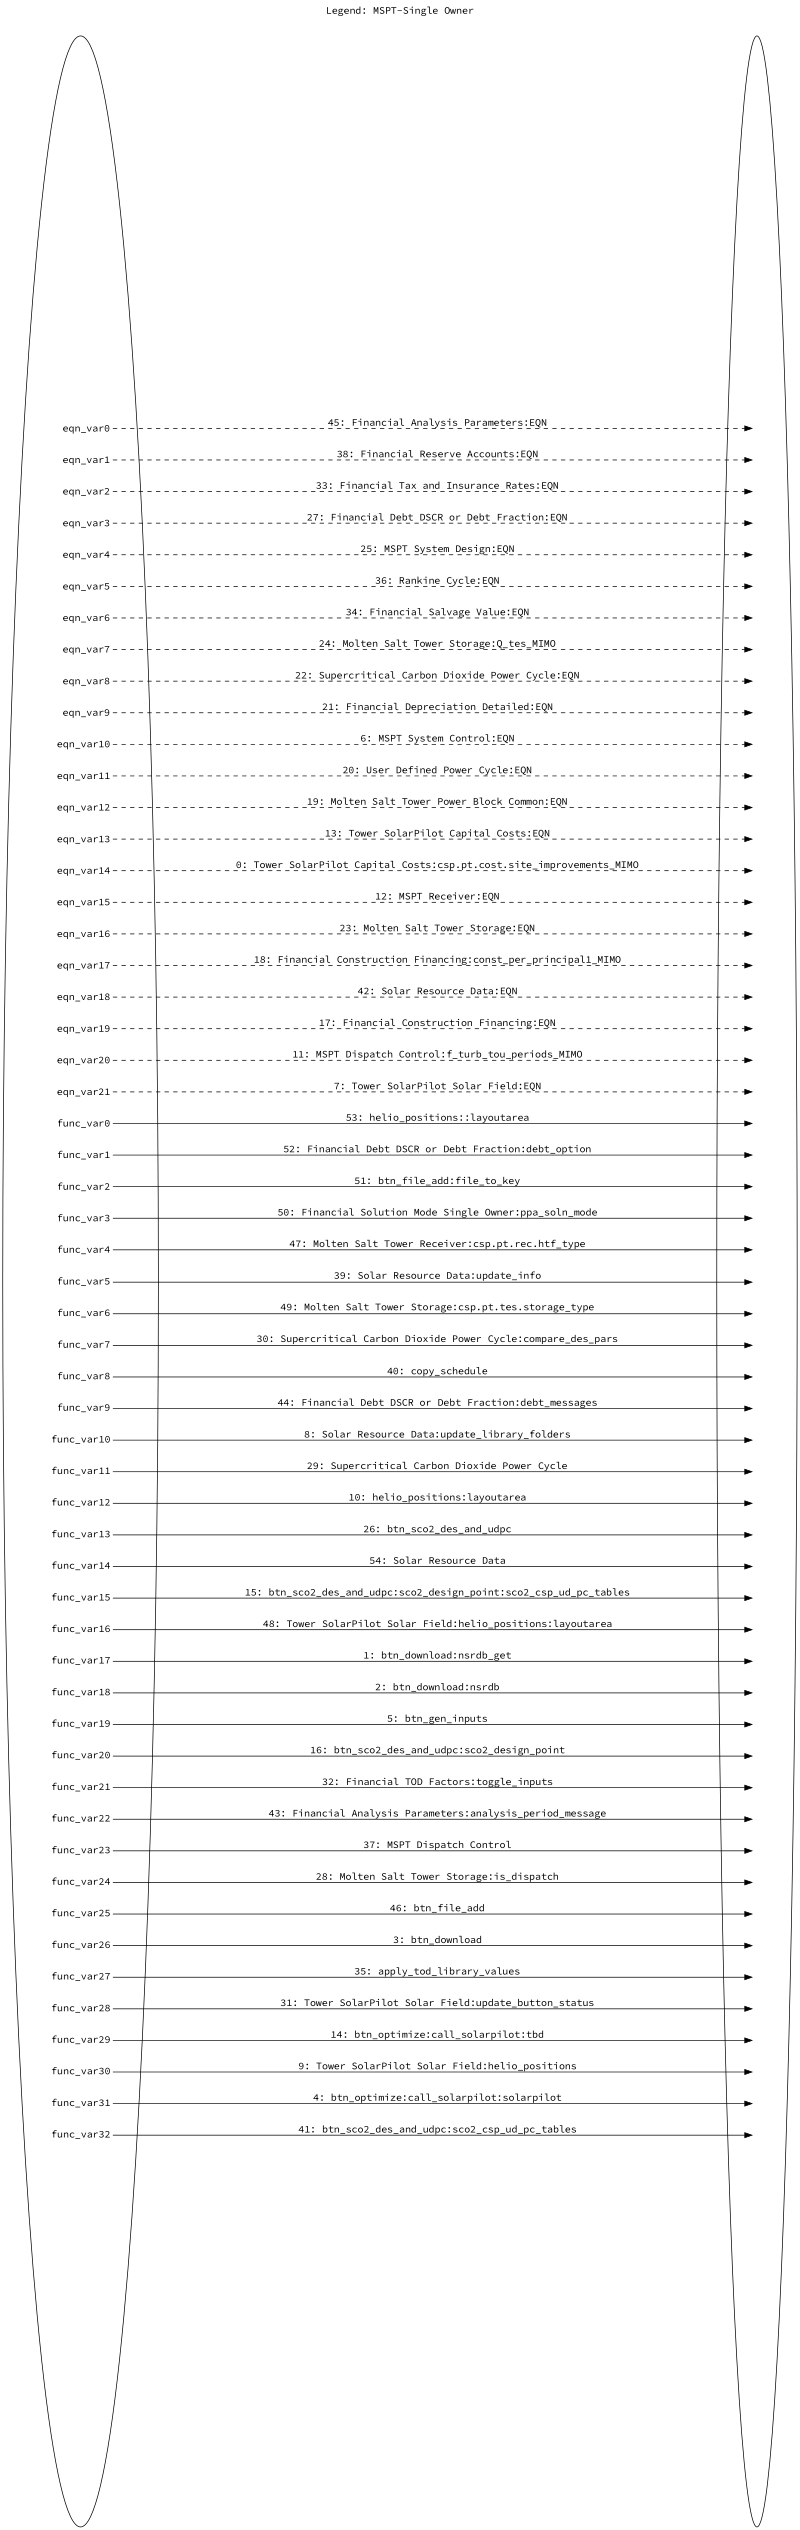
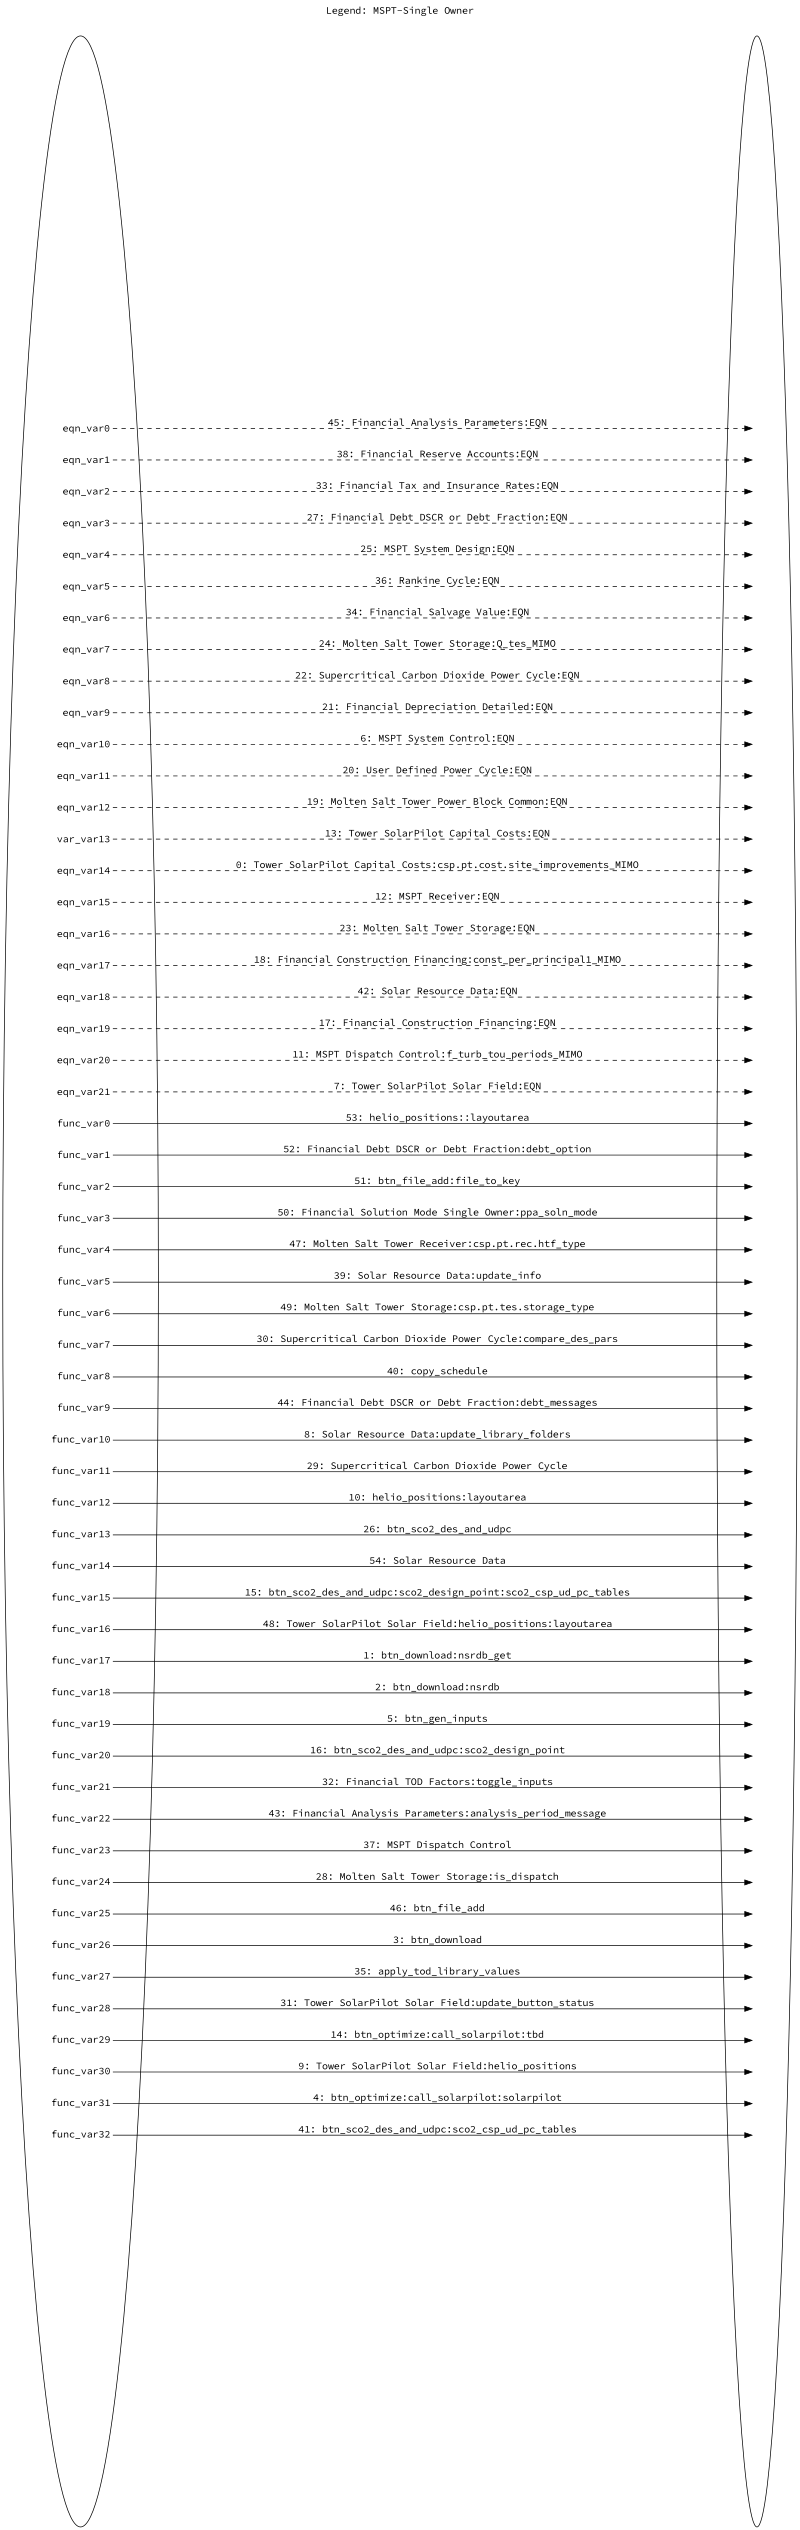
node "eqn_var0": text "eqn_var13" -> "var_var13"
